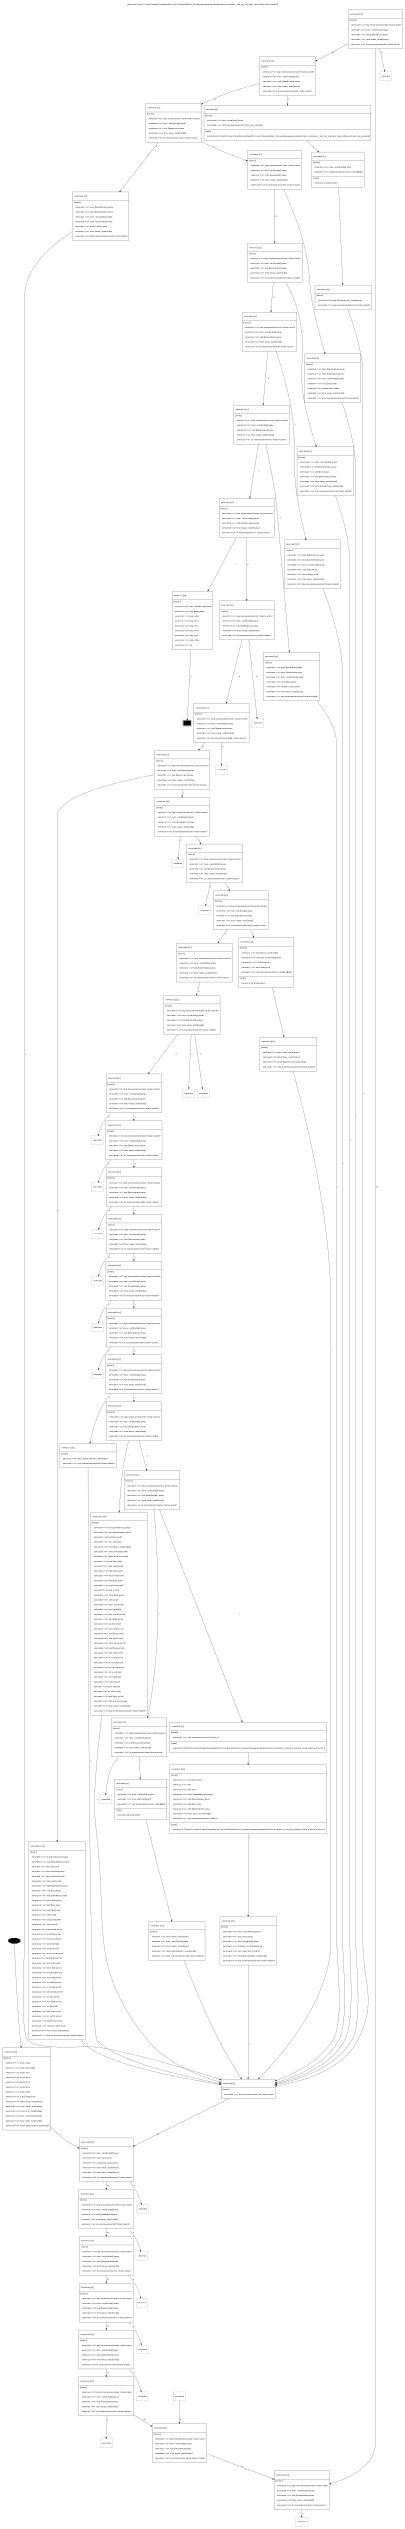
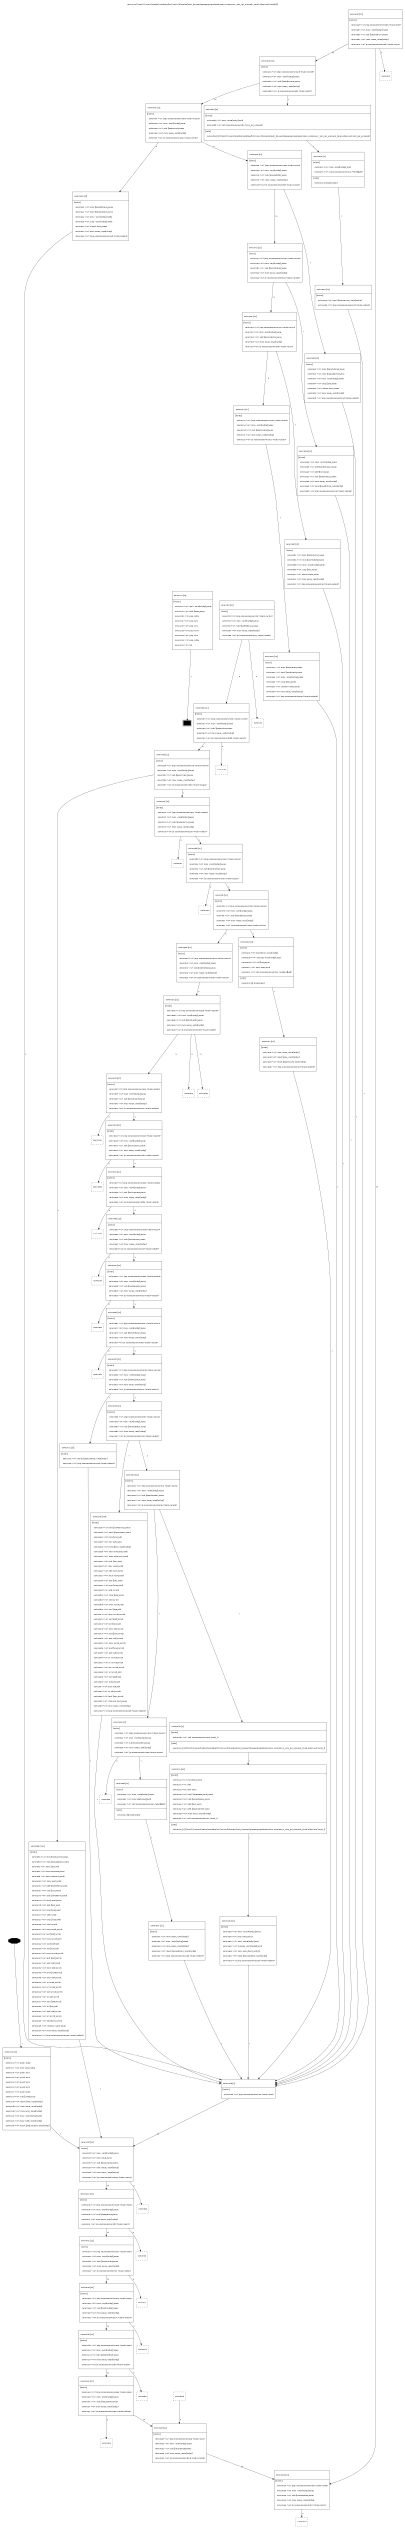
node "0x40175e [25]": removed
edge "0x401fe8 [144]" -> "0x4021ad [5]": now "0x401fe8 [144]" -> "0x4015ef [23]"
